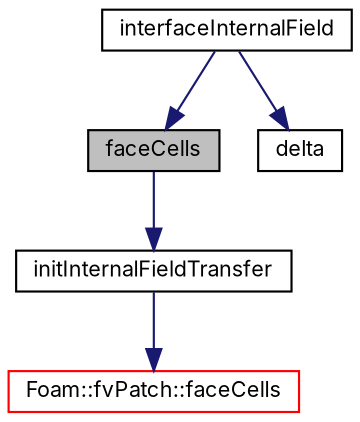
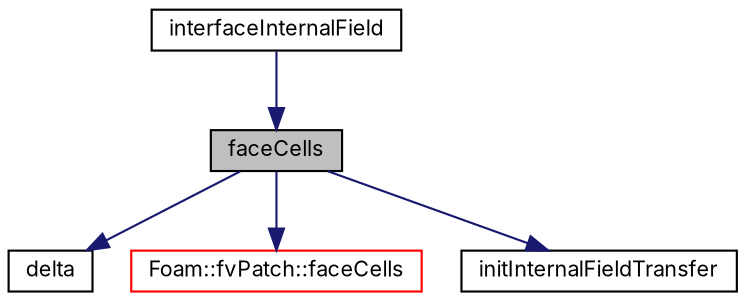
edge "interfaceInternalField" -> "delta": now "faceCells" -> "delta"
edge "initInternalFieldTransfer" -> "Foam::fvPatch::faceCells": now "faceCells" -> "Foam::fvPatch::faceCells"
